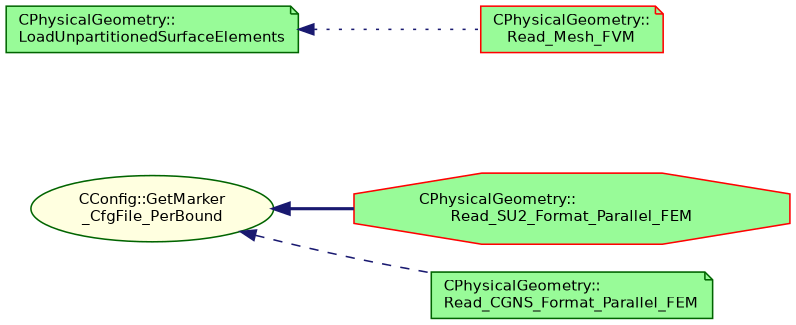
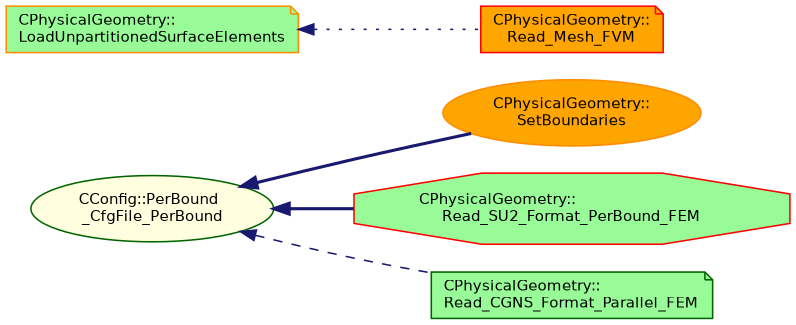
node "CPhysicalGeometry:: LoadUnpartitionedSurfaceElements": color darkgreen -> darkorange
node "CPhysicalGeometry:: Read_Mesh_FVM": fillcolor palegreen -> orange
node "CPhysicalGeometry:: SetBoundaries": added
node "CConfig::GetMarker _CfgFile_PerBound": label "CConfig::GetMarker _CfgFile_PerBound" -> "CConfig::PerBound _CfgFile_PerBound"
node "CPhysicalGeometry:: Read_SU2_Format_Parallel_FEM": label "CPhysicalGeometry:: Read_SU2_Format_Parallel_FEM" -> "CPhysicalGeometry:: Read_SU2_Format_PerBound_FEM"
